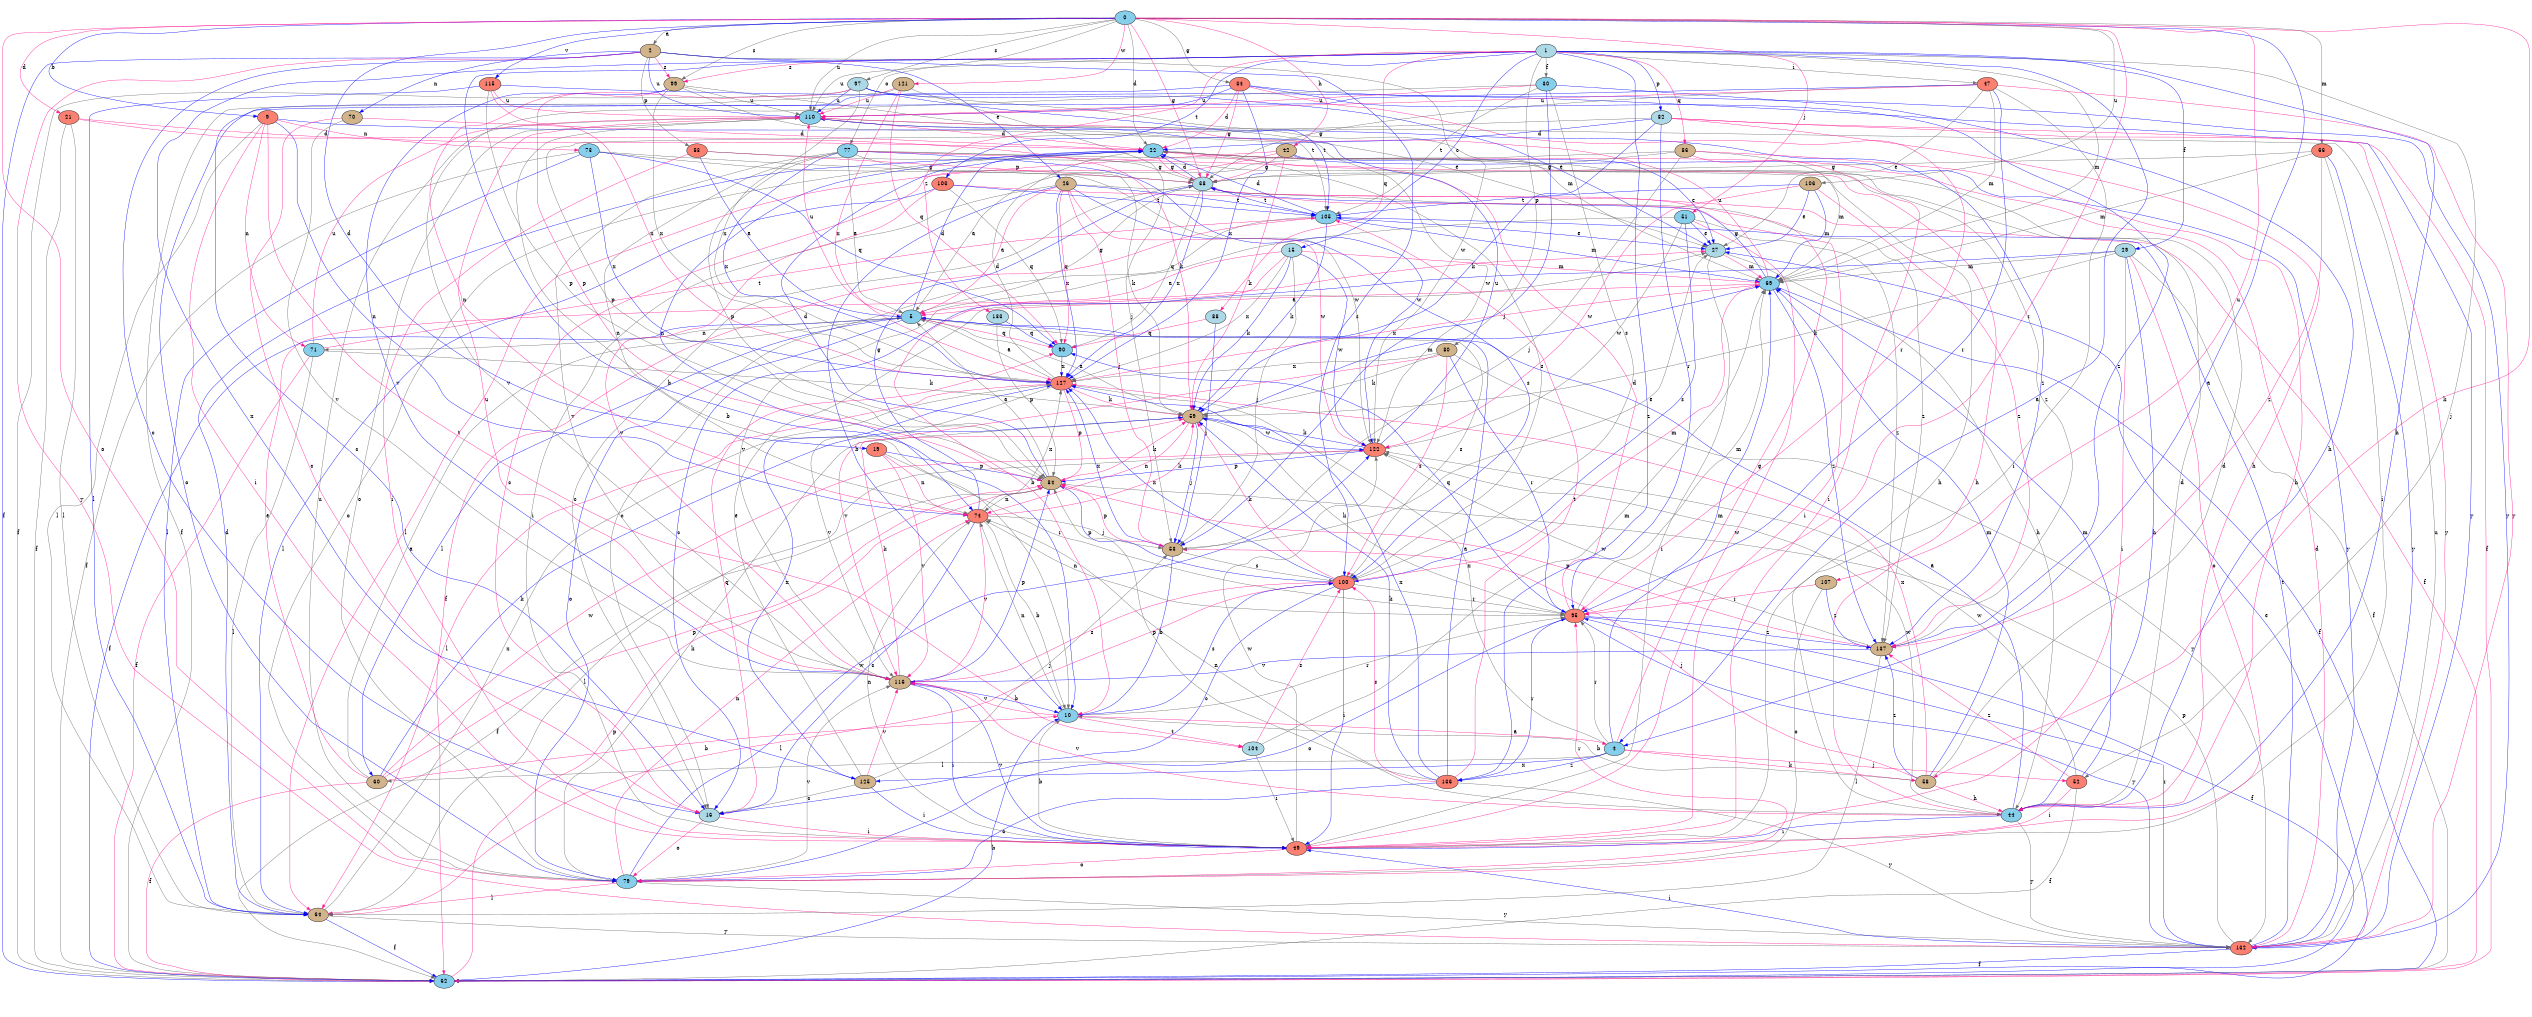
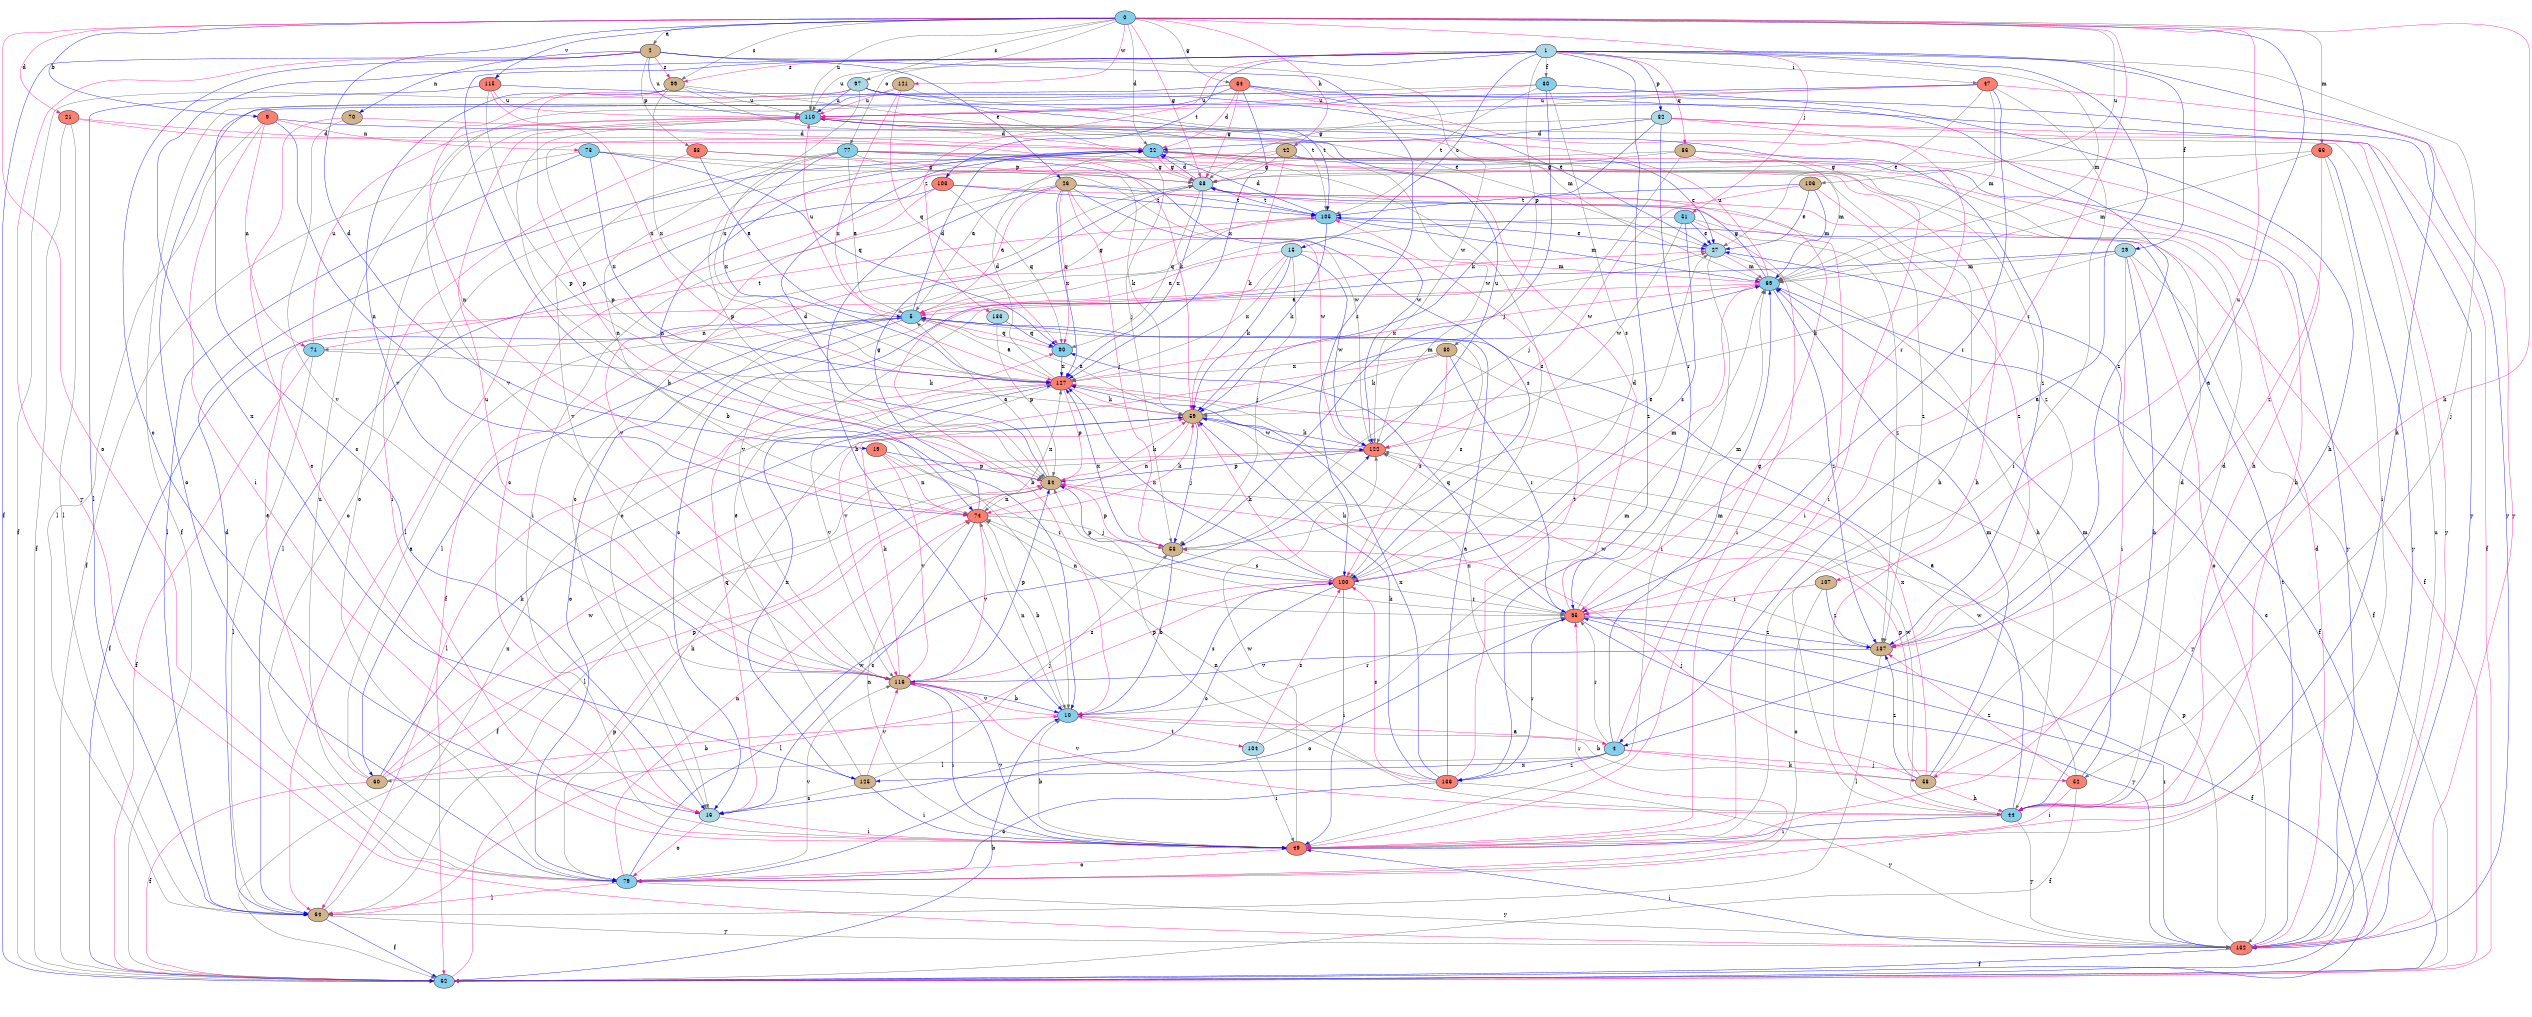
node "88": removed
edge "51" -> "49": label "w" -> "i"
edge "9" -> "104": removed, label "t"
edge "137" -> "84": now "58" -> "84"
